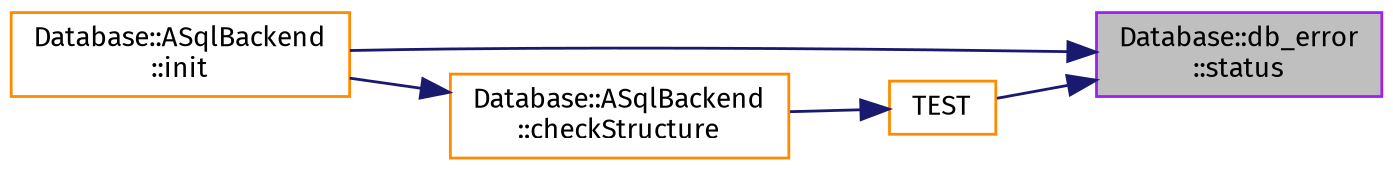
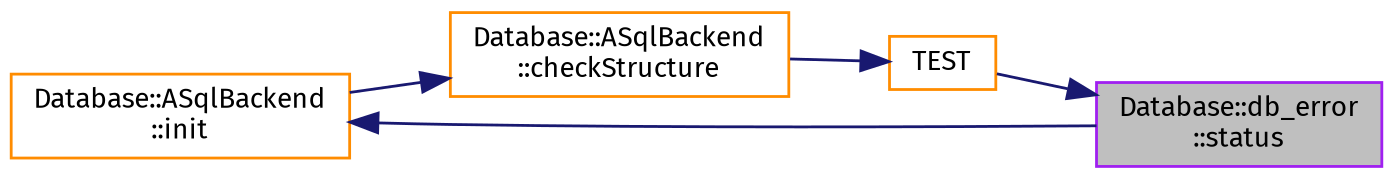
edge "Database::ASqlBackend ::init" -> "Database::db_error ::status": reversed
